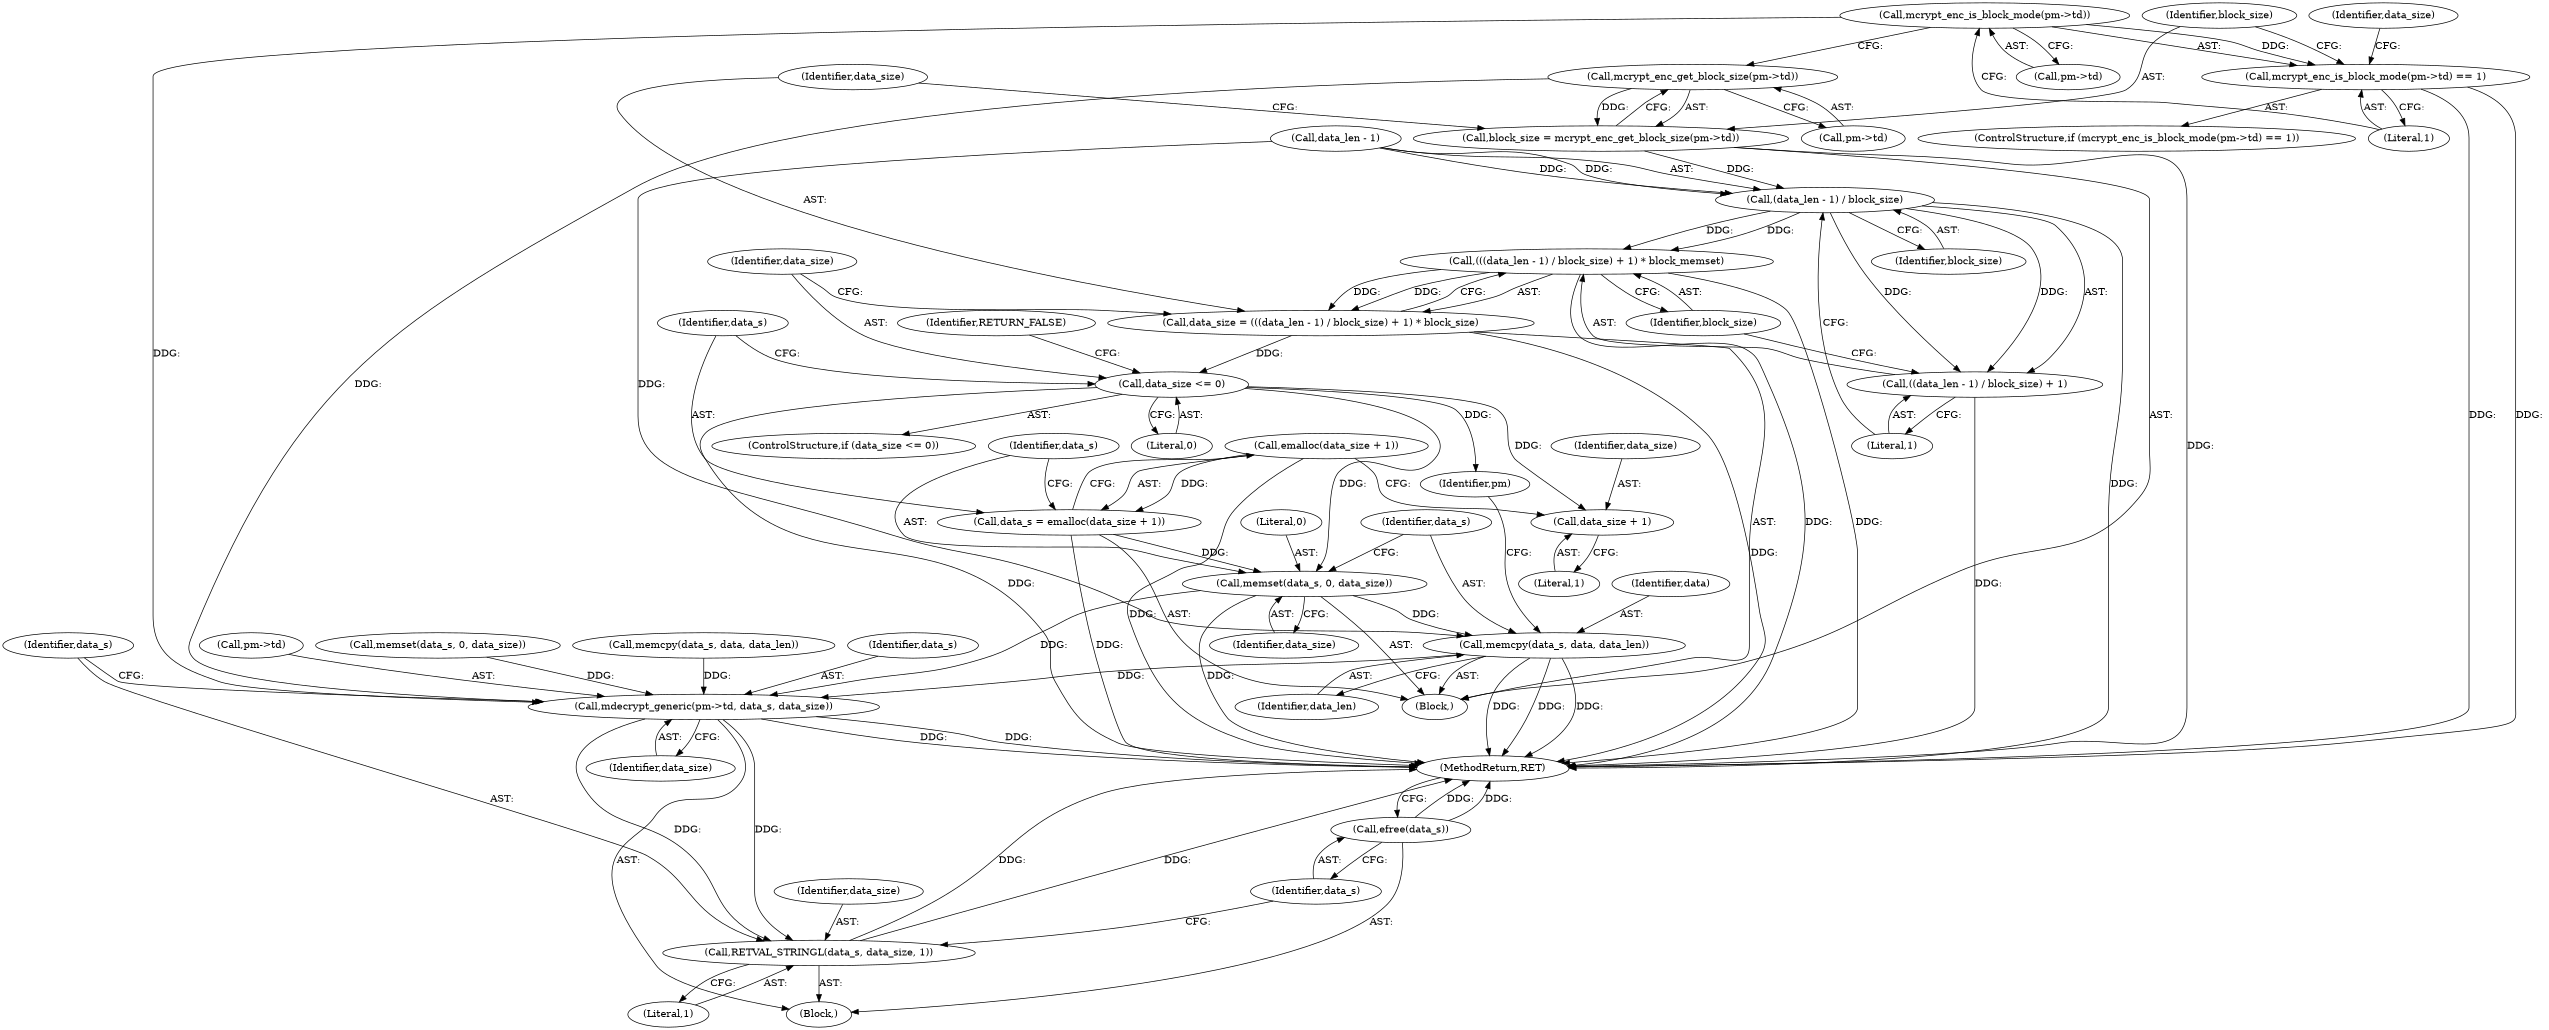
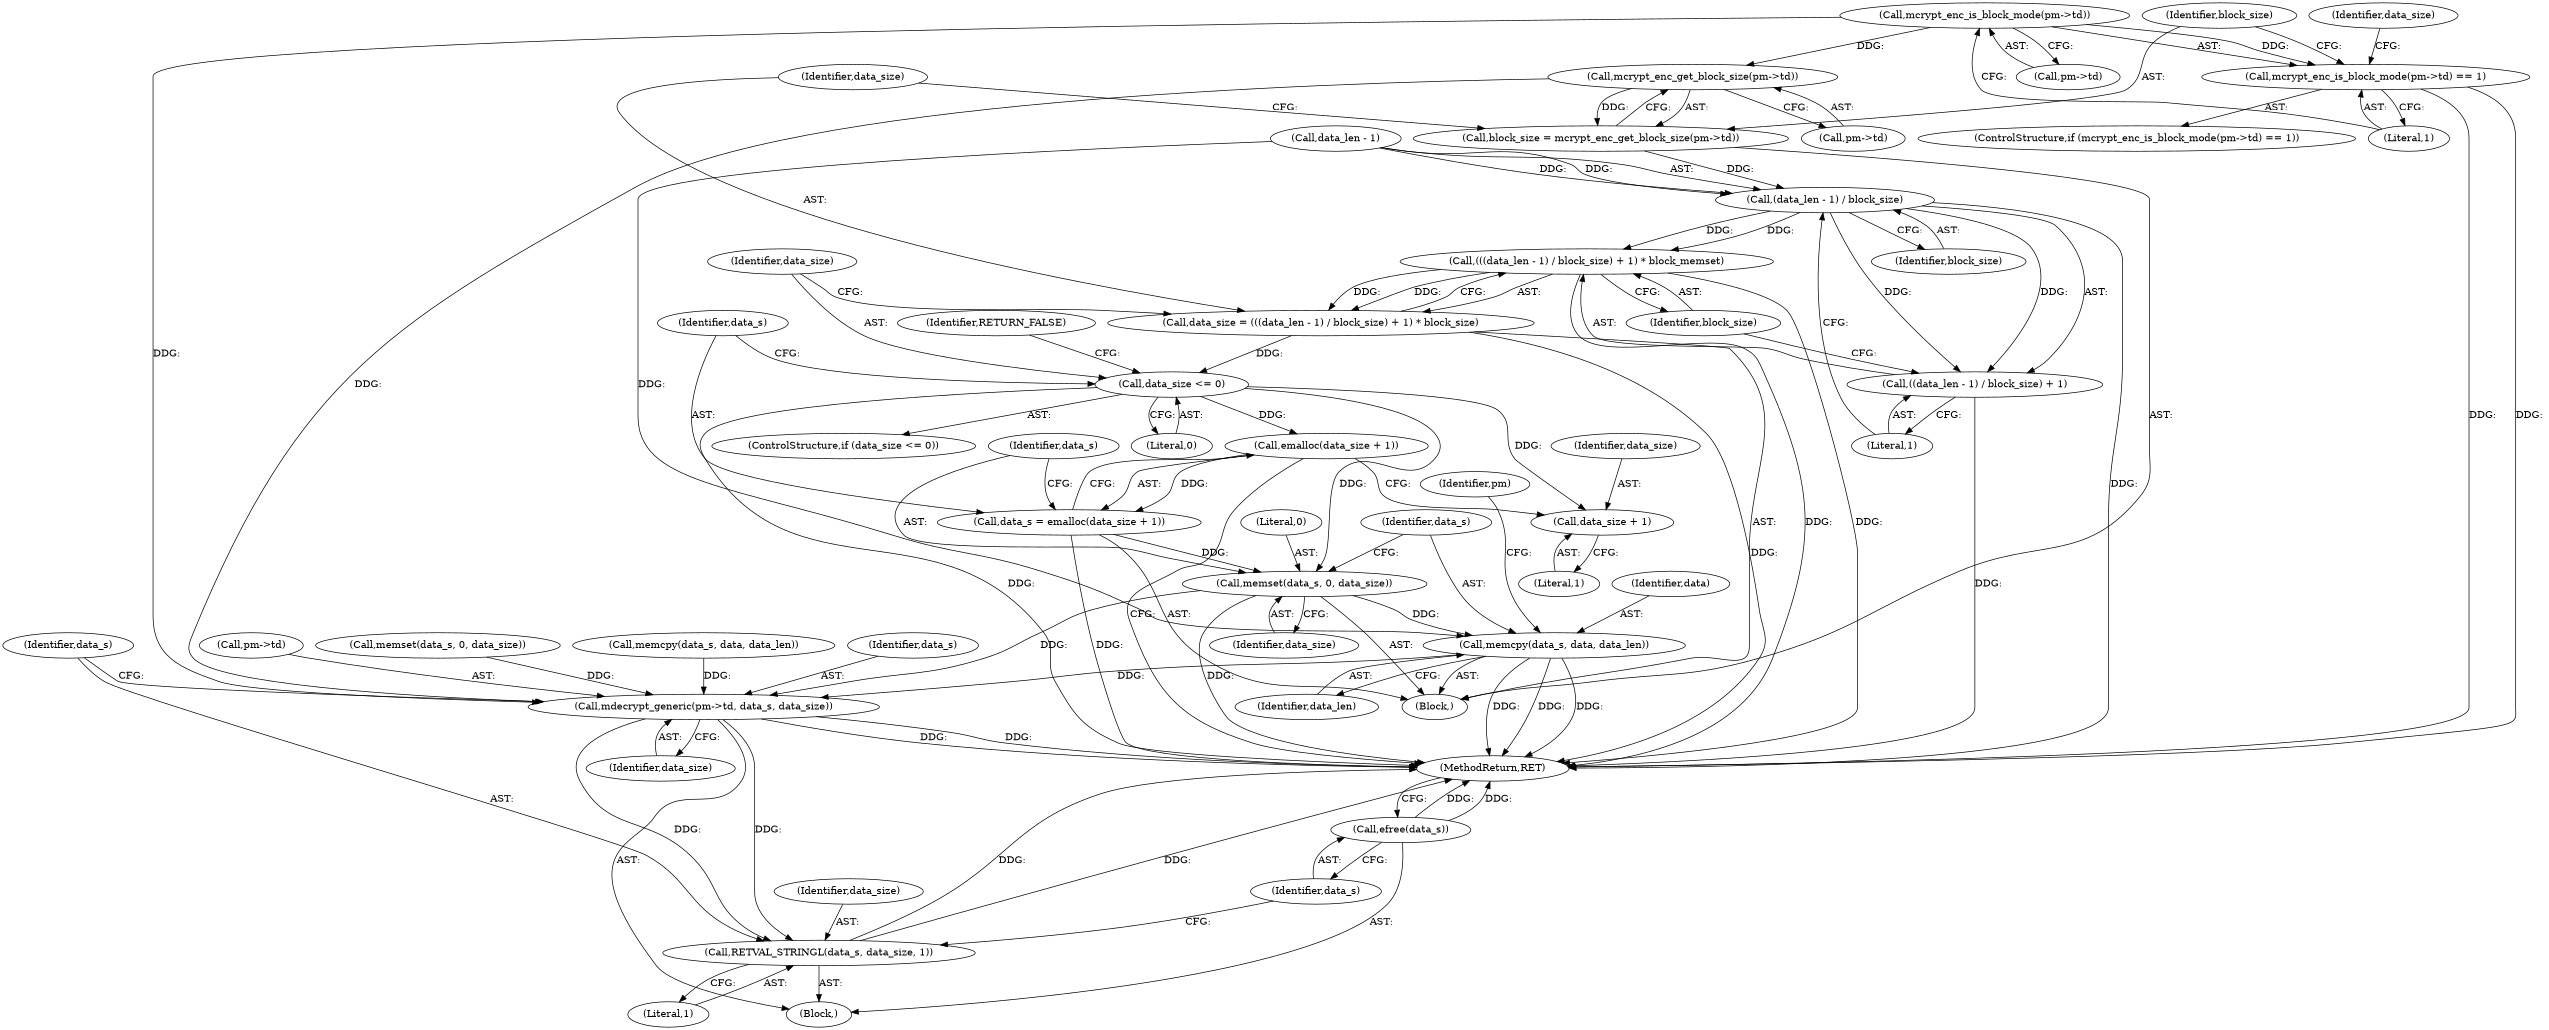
edge "(Call,mcrypt_enc_is_block_mode(pm->td))" -> "(Call,mcrypt_enc_get_block_size(pm->td))": label "CFG: " -> "DDG: "
edge "(Call,data_size <= 0)" -> "(Identifier,pm)": now "(Call,data_size <= 0)" -> "(Call,emalloc(data_size + 1))"
edge "(Call,block_size = mcrypt_enc_get_block_size(pm->td))" -> "(MethodReturn,RET)": removed, label "DDG:"
edge "(Call,emalloc(data_size + 1))" -> "(MethodReturn,RET)": label "DDG: " -> "CFG: "
